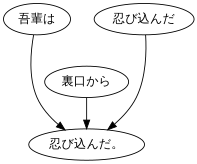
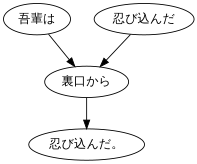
edge "吾輩は" -> "忍び込んだ。": now "吾輩は" -> "裏口から"
edge "忍び込んだ" -> "忍び込んだ。": now "忍び込んだ" -> "裏口から"
